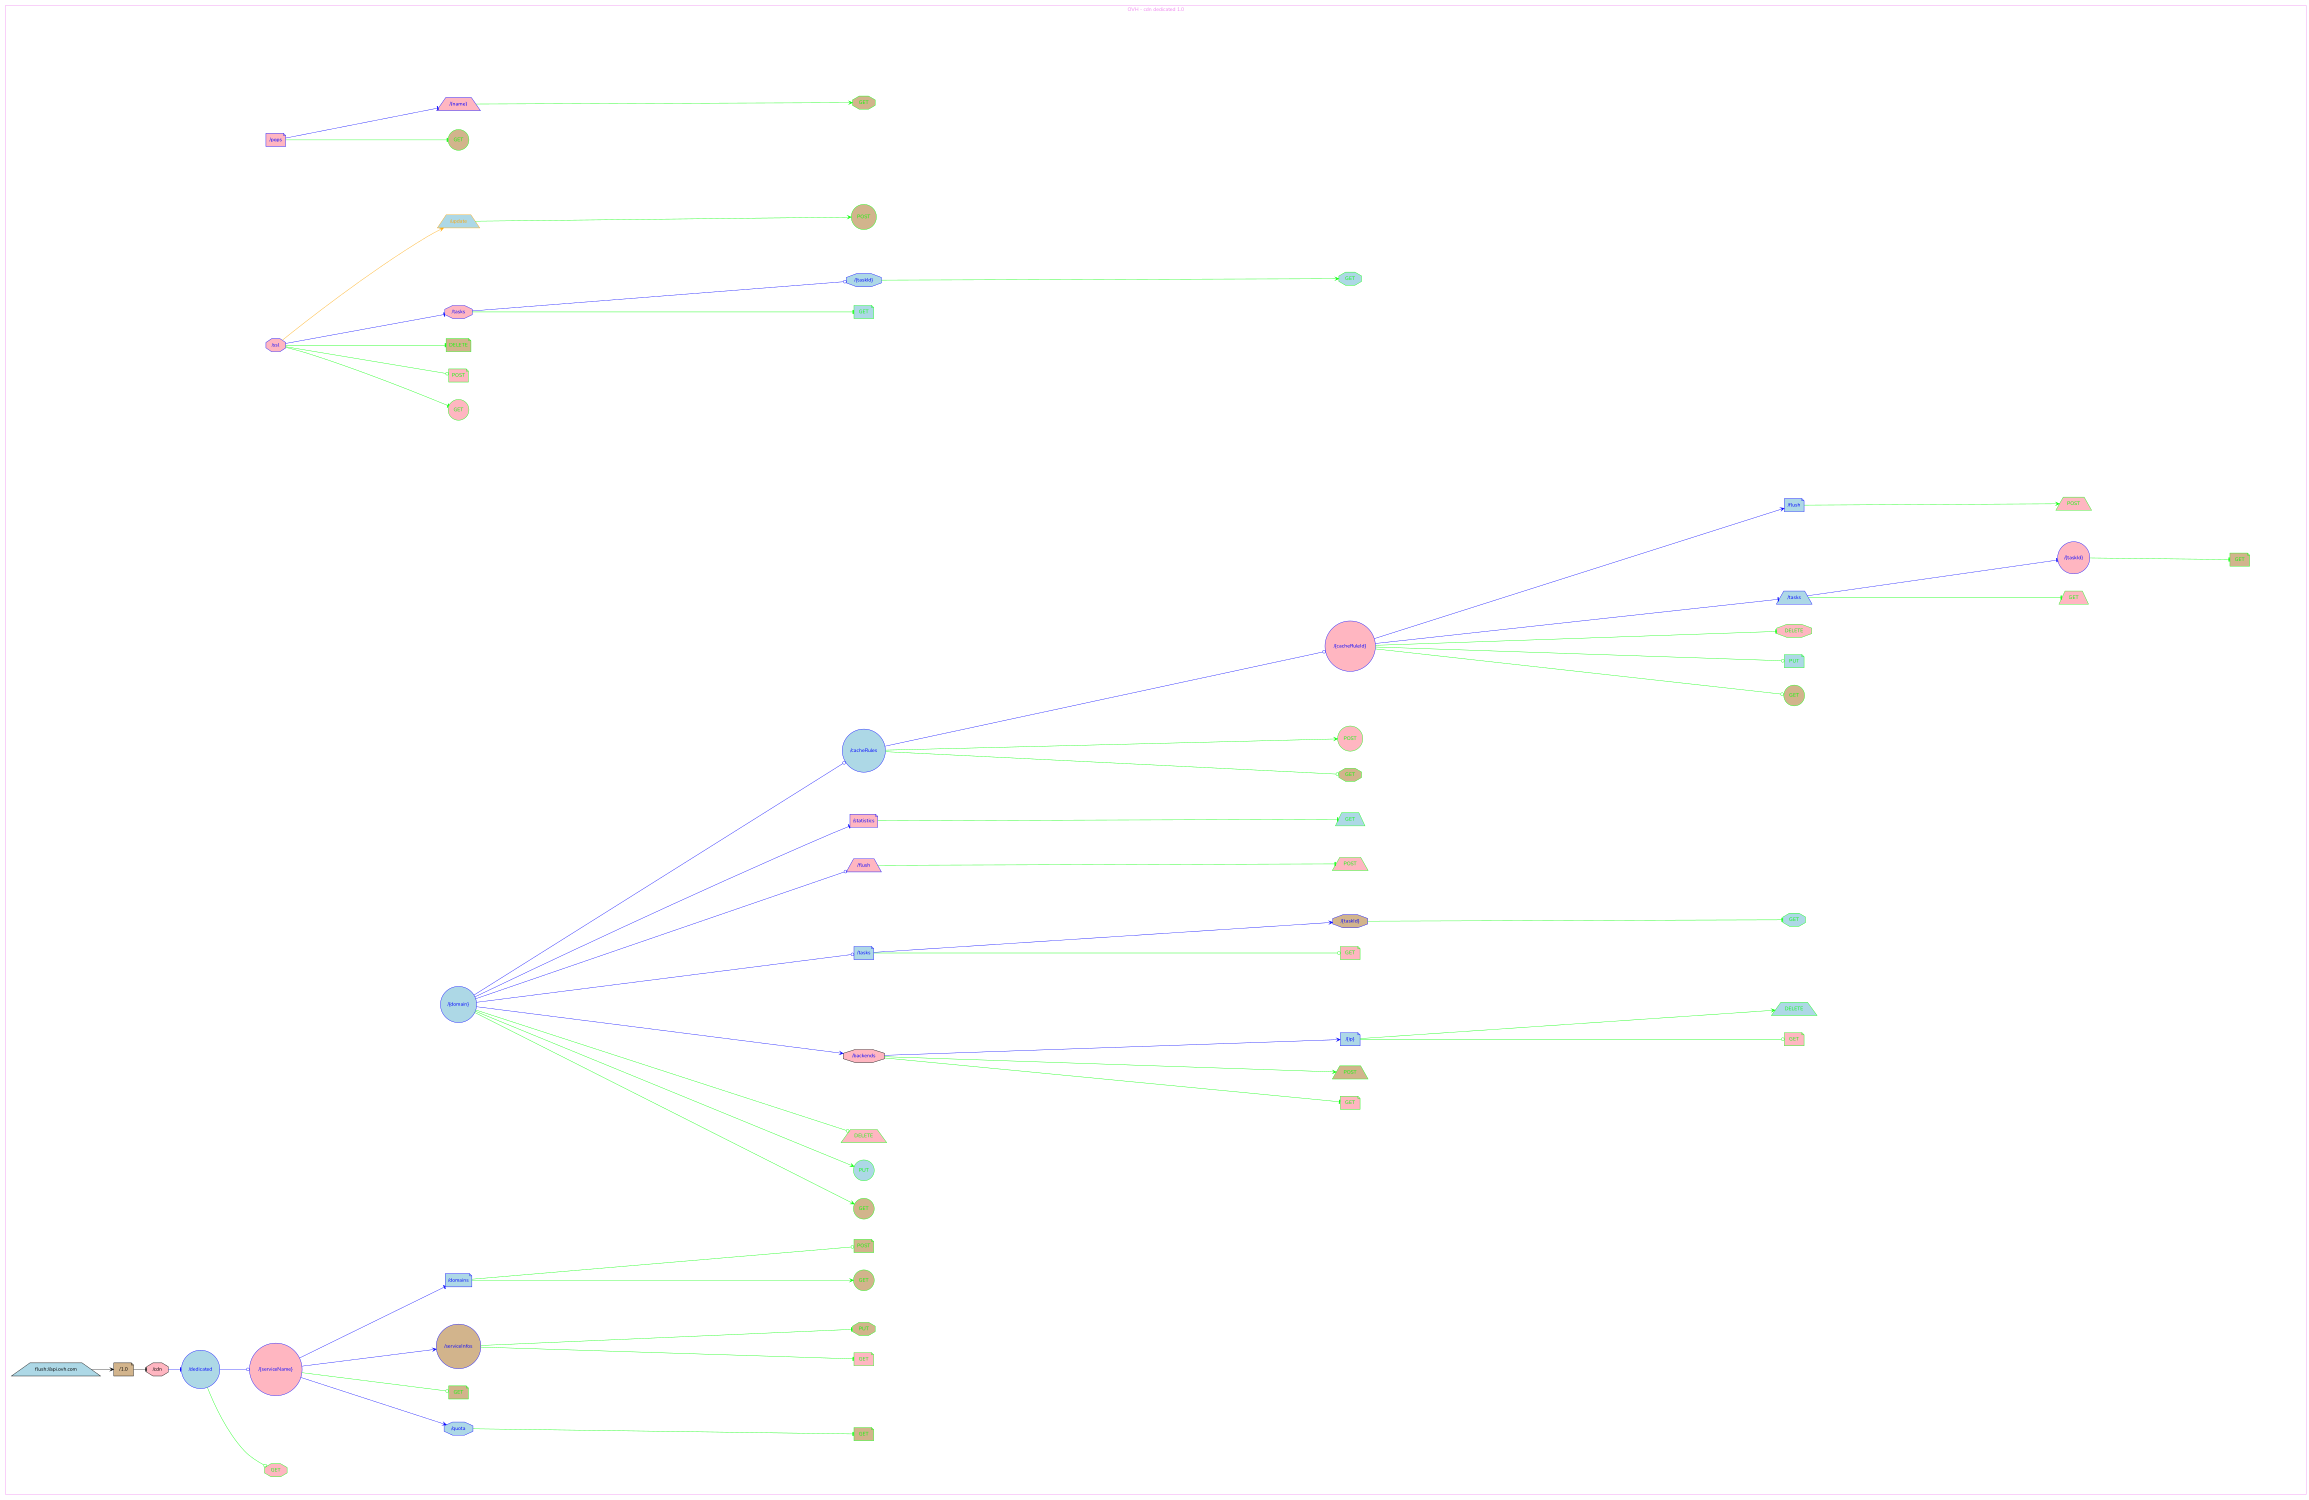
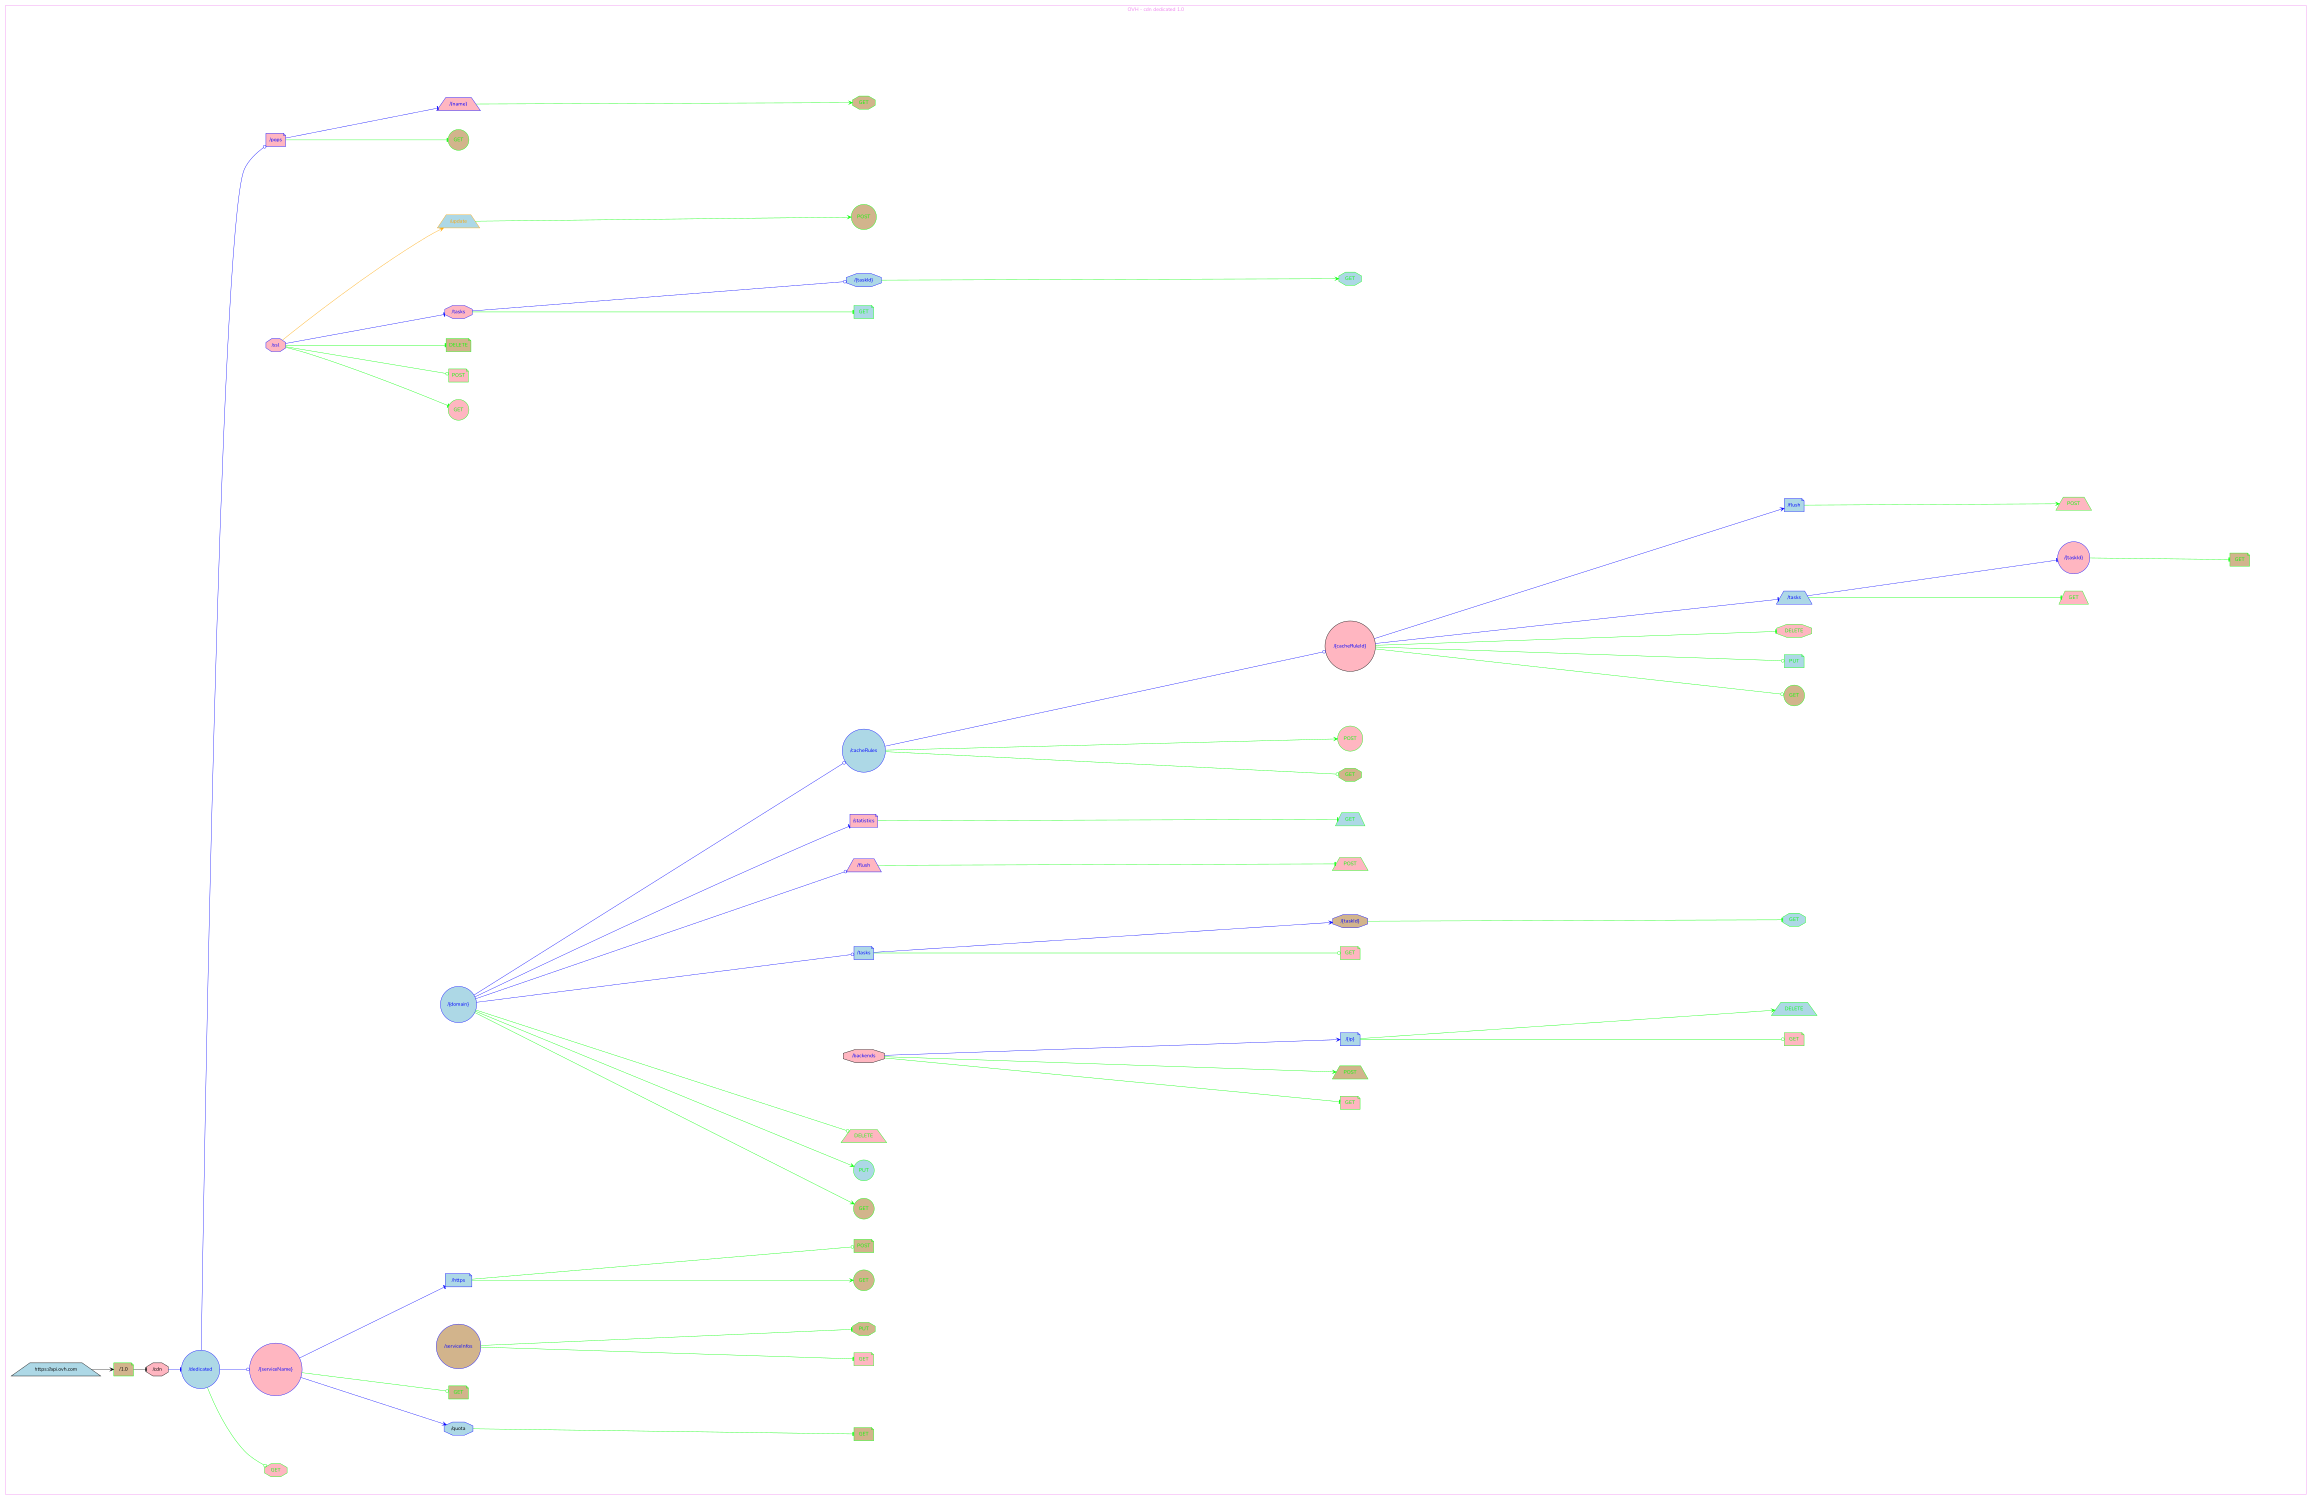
node "/{cacheRuleId}": color blue -> black
edge "/dedicated" -> "/pops": added
edge "/{domain}" -> "/backends": removed
node "/domains": label "/domains" -> "/https"
edge "/{serviceName}" -> "/serviceInfos": removed
node "flush://api.ovh.com": label "flush://api.ovh.com" -> "https://api.ovh.com"
node "/1.0": color black -> green
node "/quota": fontcolor blue -> black
